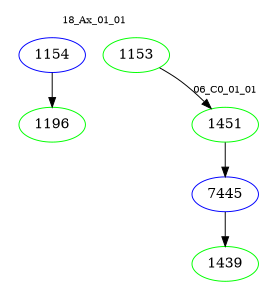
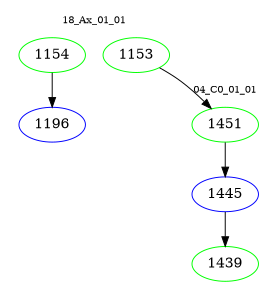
node "1154": color blue -> green
cluster "06_C0_01_01": label "06_C0_01_01" -> "04_C0_01_01"
node "1196": color green -> blue
node "7445": label "7445" -> "1445"
